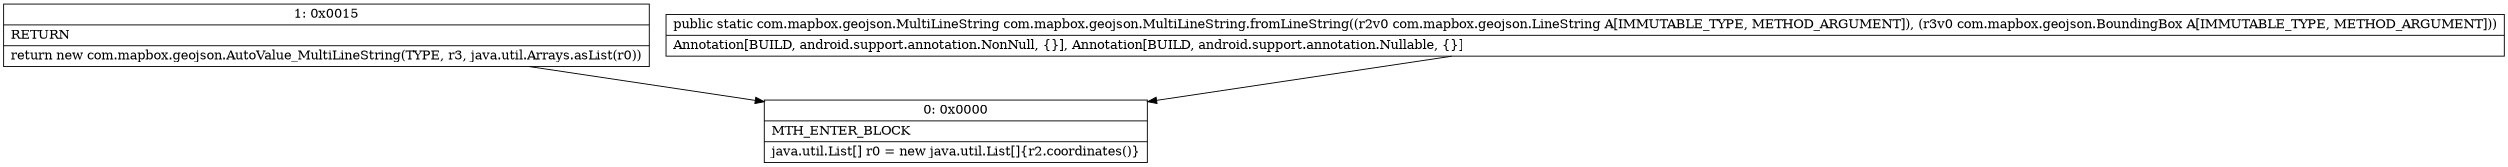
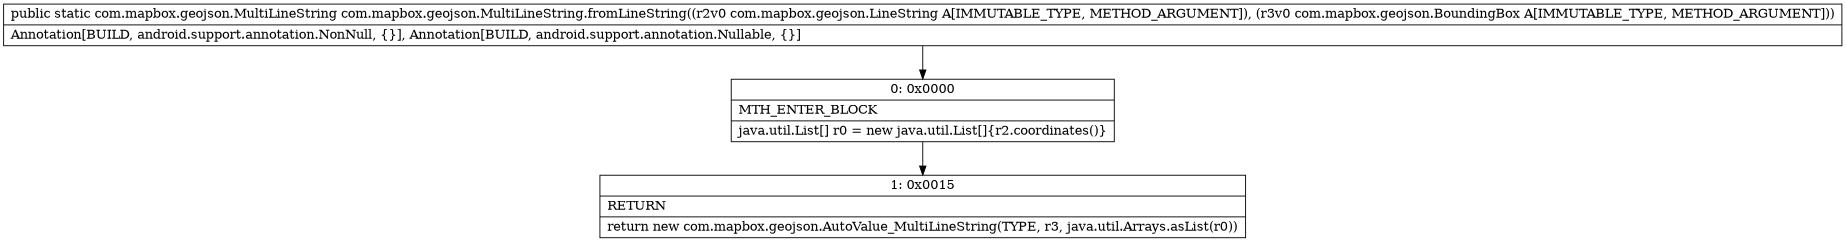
edge "1: 0x0015" -> "0: 0x0000": reversed
